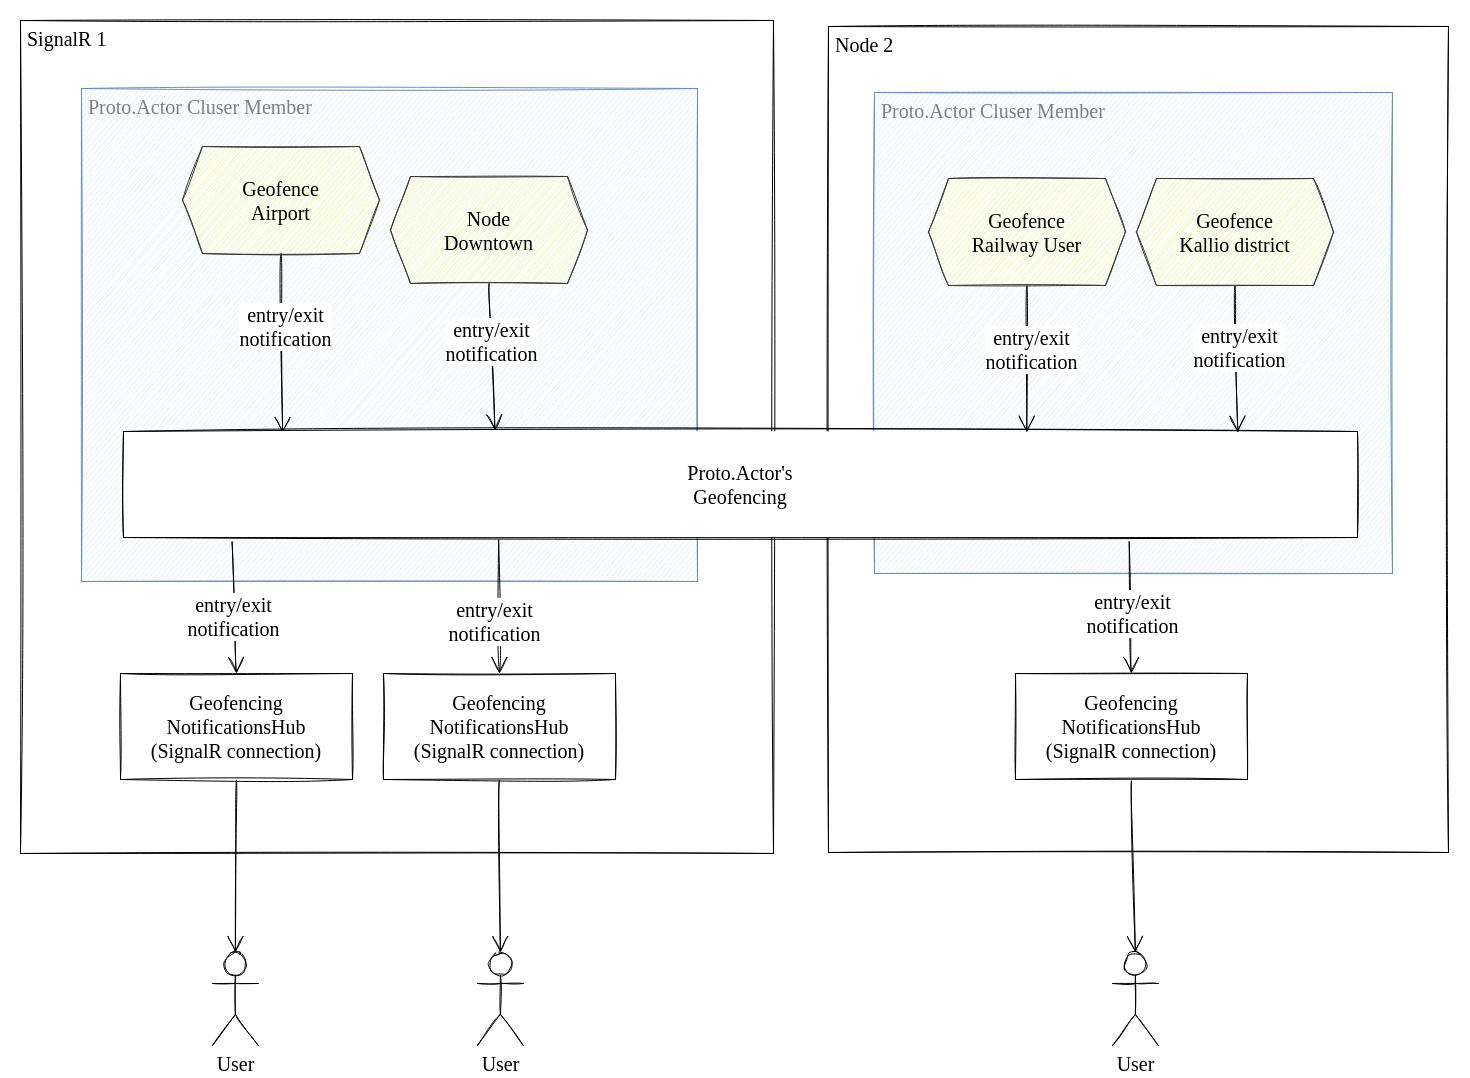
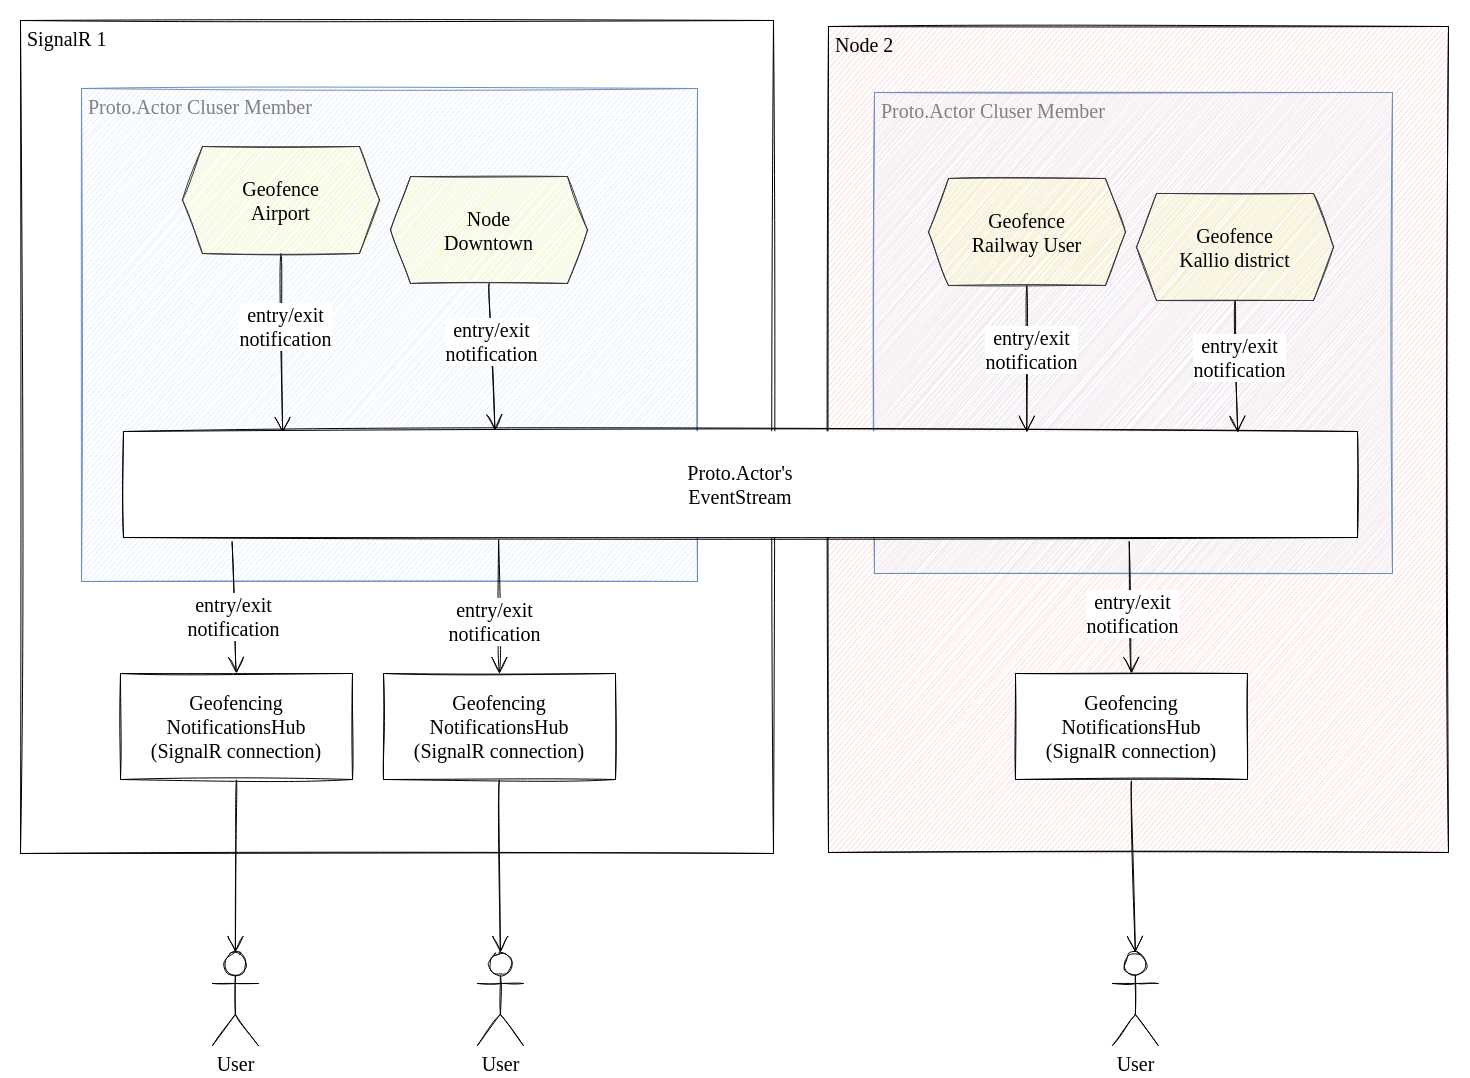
node "Node 2": fillcolor #ffffff -> #f8cecc
node "Geofence Kallio district": moved (1235, 232) -> (1235, 247)
node "Proto.Actor's Geofencing": label "Proto.Actor's Geofencing" -> "Proto.Actor's EventStream"
